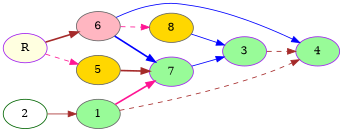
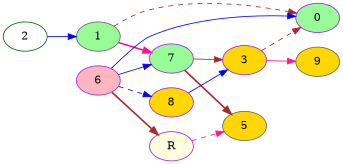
node "6": color gray40 -> purple
edge "6" -> "8": color deeppink -> blue
node "8": color gray40 -> purple
edge "R" -> "6": reversed
edge "6" -> "7": style bold -> solid
node "3": fillcolor palegreen -> gold
node "4": label "4" -> "0"
node "9": added
edge "7" -> "3": color blue -> brown
edge "5" -> "7": reversed
edge "2" -> "1": color brown -> blue
